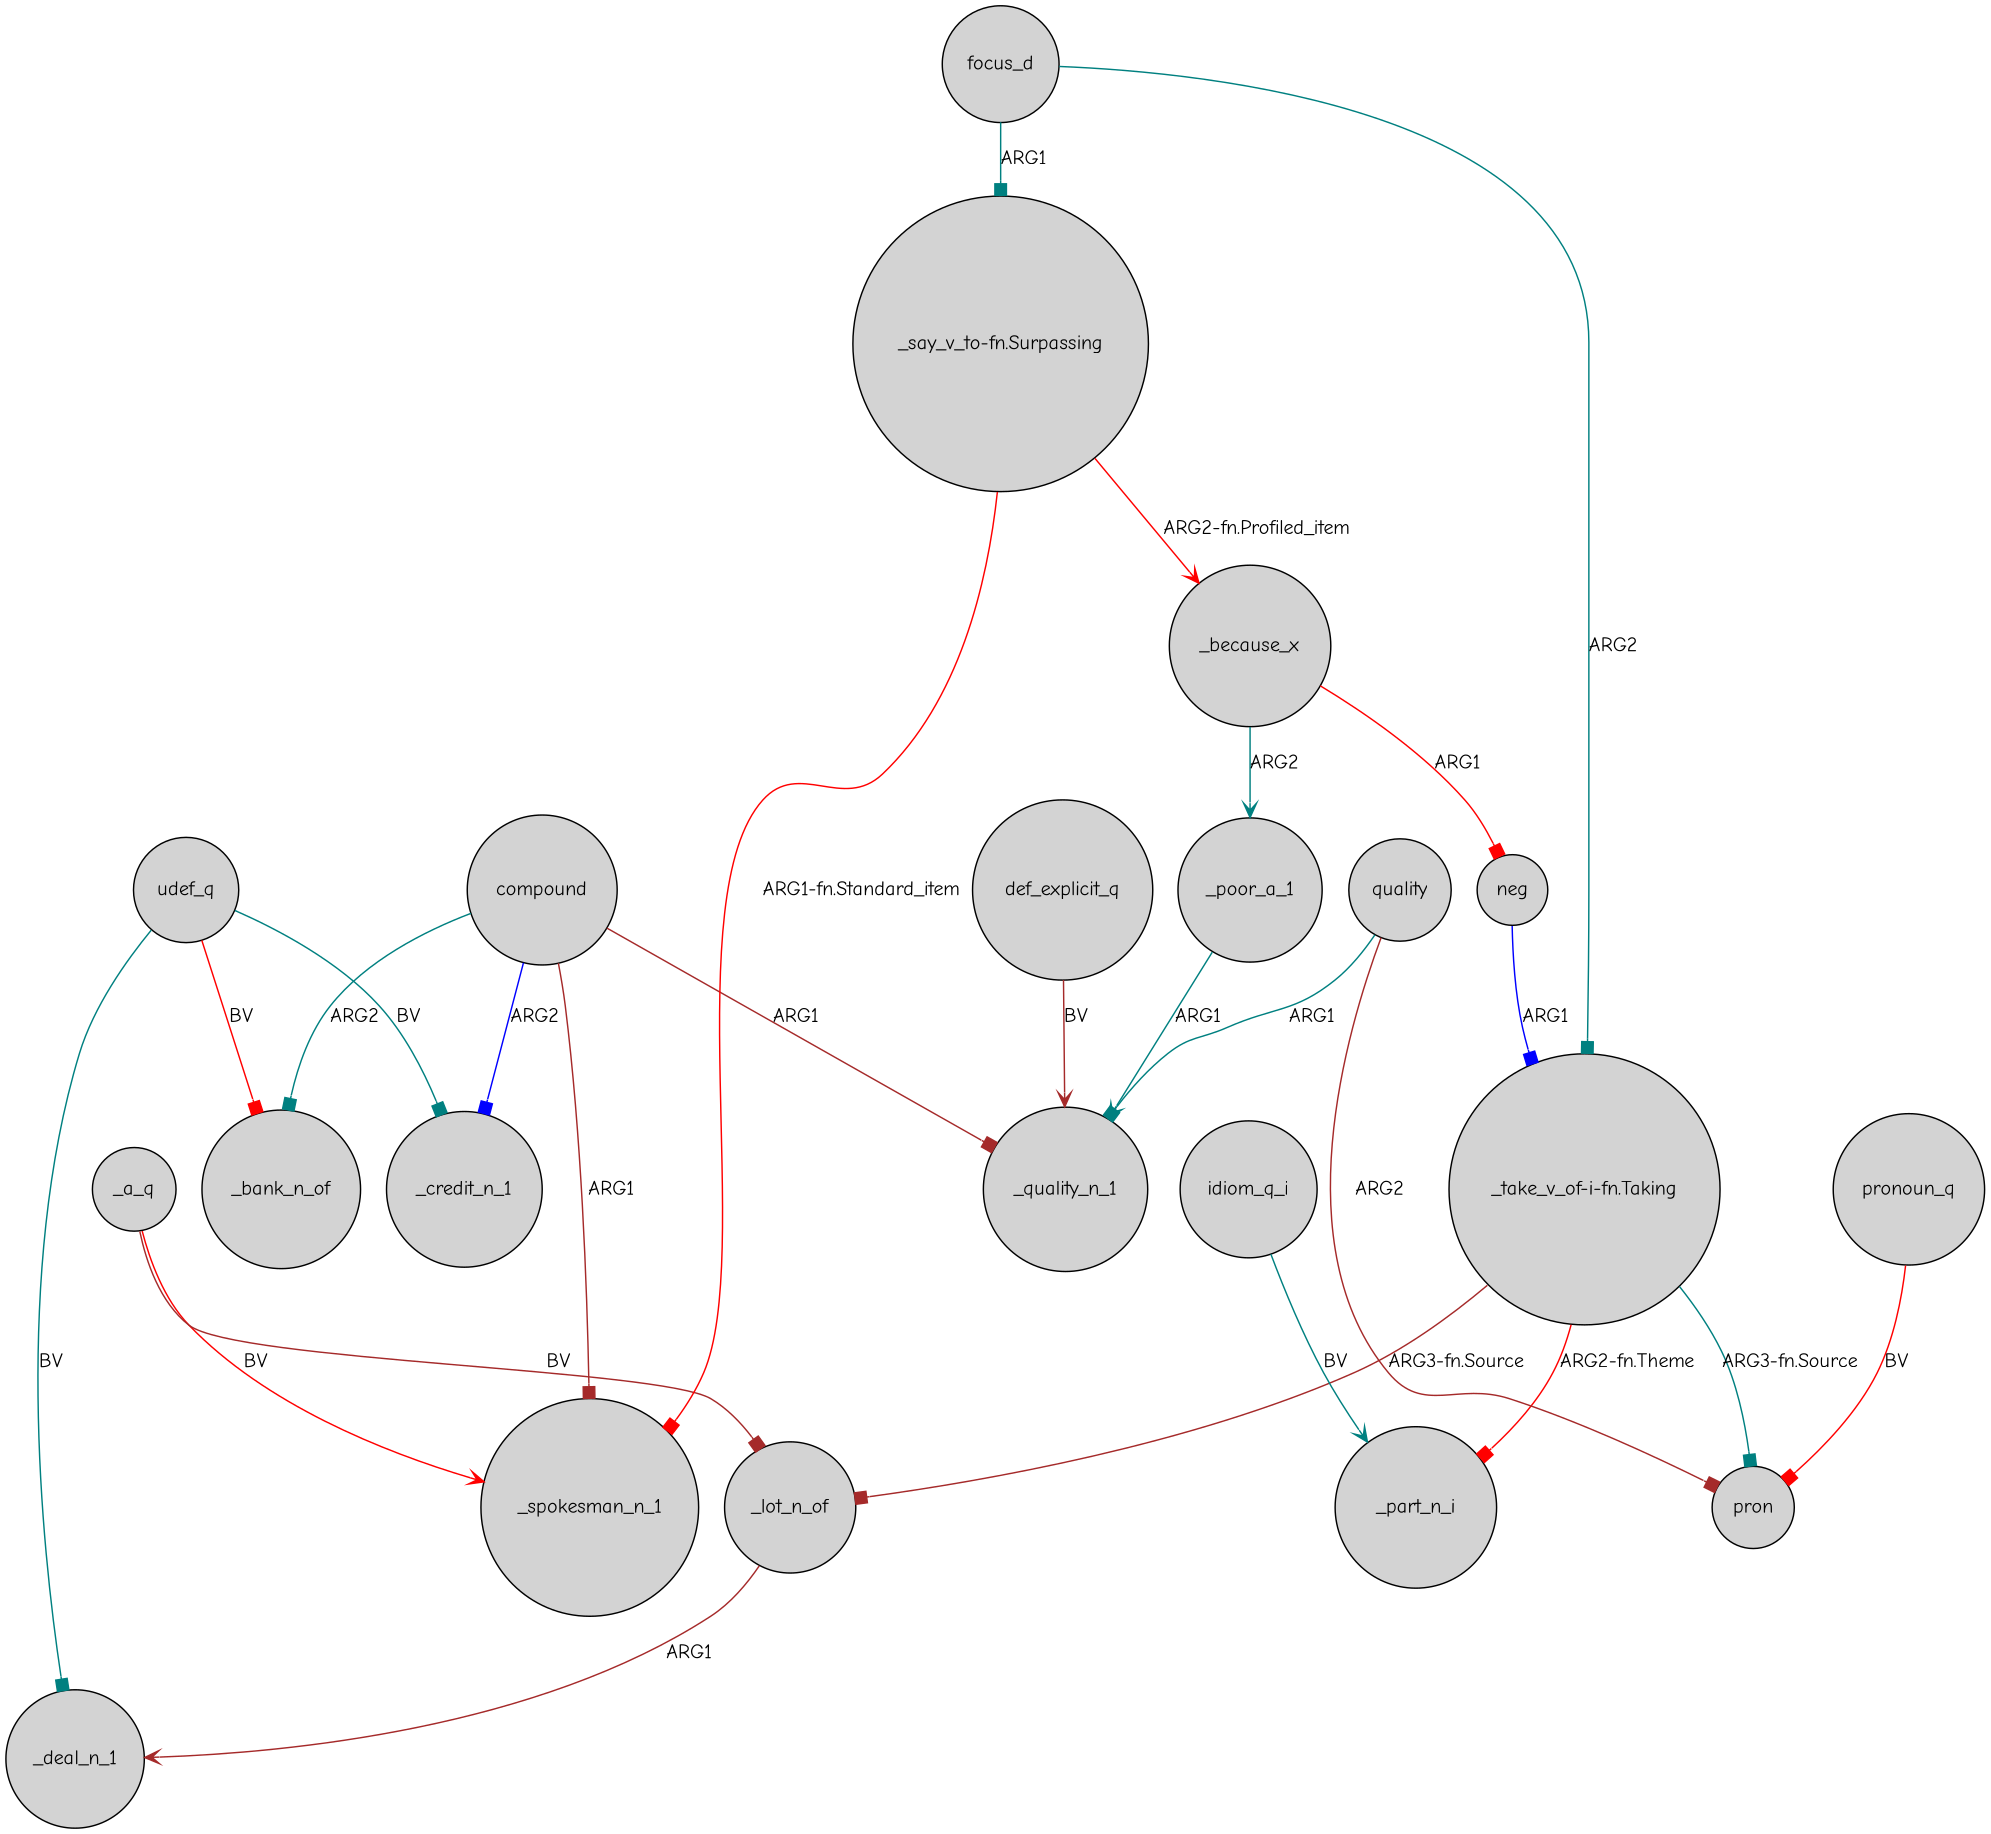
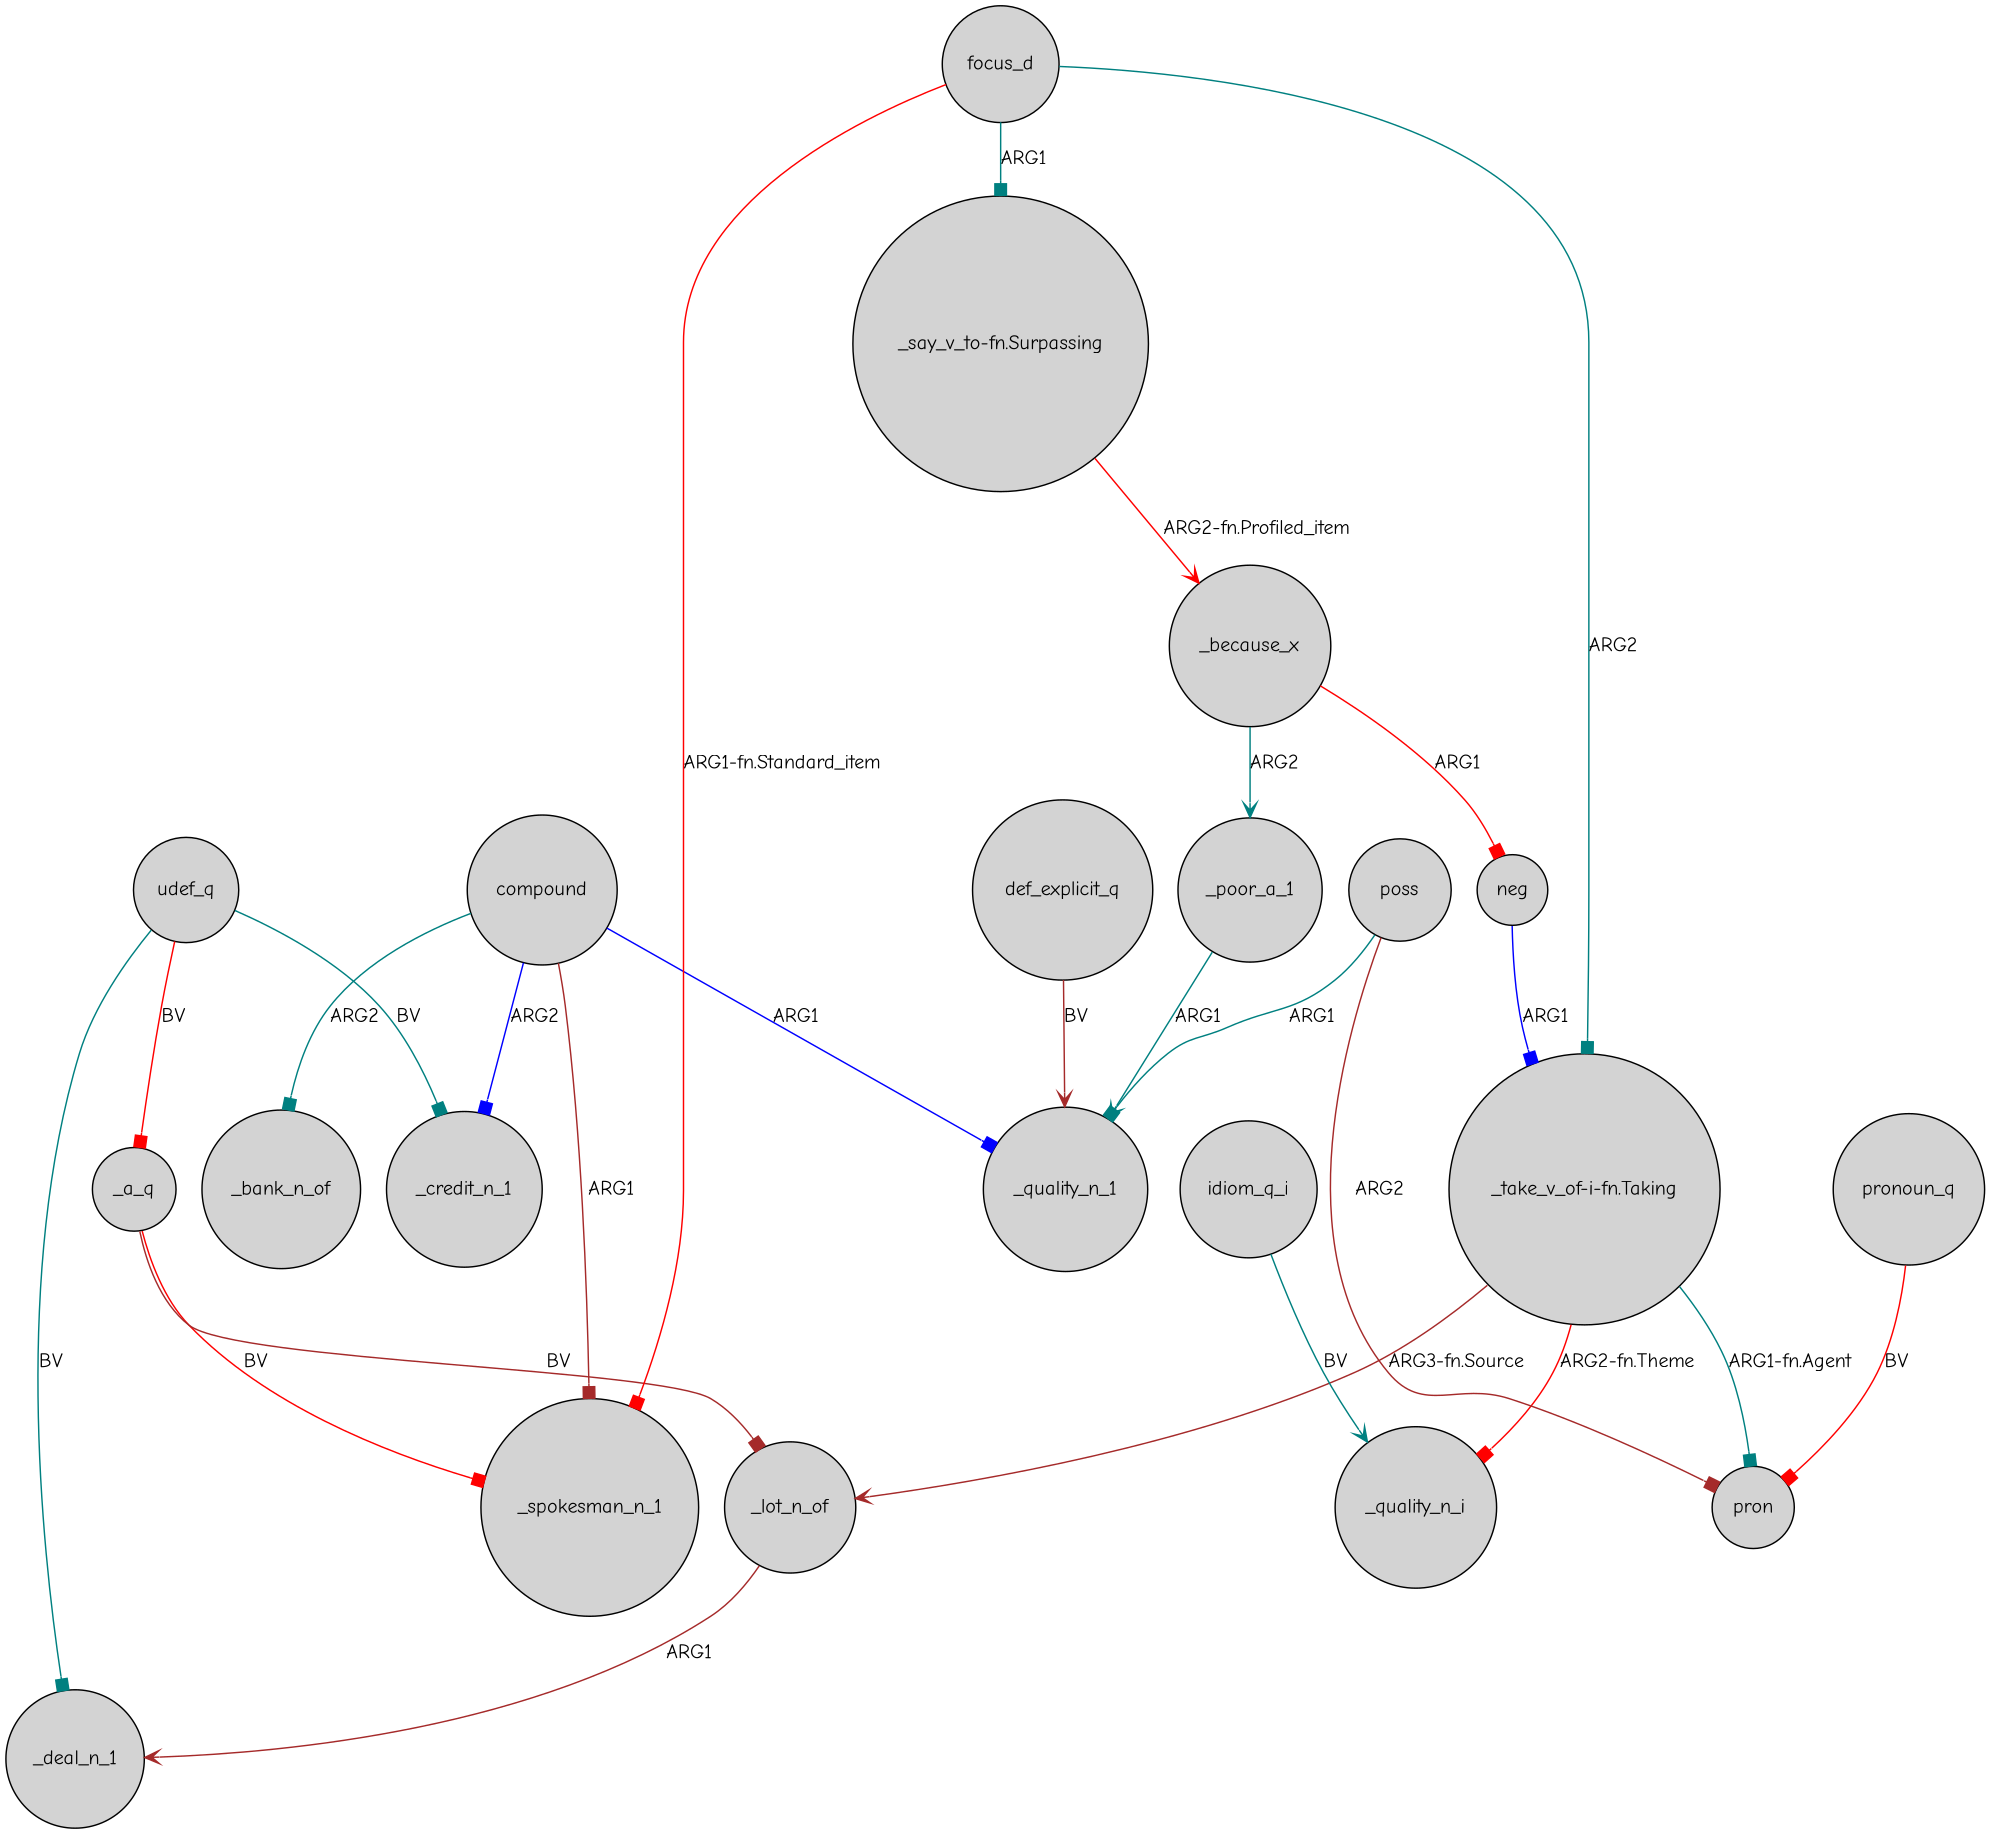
node "quality": label "quality" -> "poss"
edge "_say_v_to-fn.Surpassing" -> "_spokesman_n_1": now "focus_d" -> "_spokesman_n_1"
edge "udef_q" -> "_bank_n_of": now "udef_q" -> "_a_q"
edge "compound" -> "_quality_n_1": color brown -> blue
edge "_take_v_of-i-fn.Taking" -> "pron": label "ARG3-fn.Source" -> "ARG1-fn.Agent"
edge "_a_q" -> "_spokesman_n_1": arrowhead vee -> box
edge "_take_v_of-i-fn.Taking" -> "_lot_n_of": arrowhead box -> vee
node "_part_n_i": label "_part_n_i" -> "_quality_n_i"
